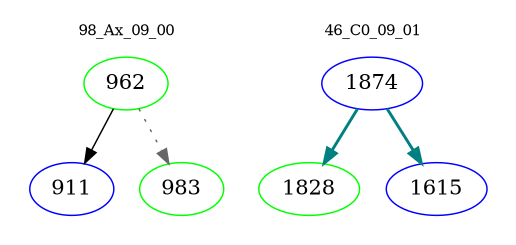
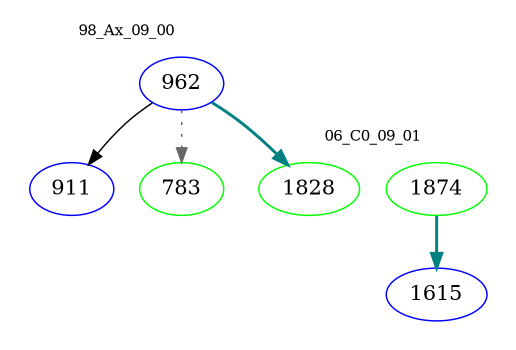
cluster "46_C0_09_01": label "46_C0_09_01" -> "06_C0_09_01"
node "962": color green -> blue
node "1874": color blue -> green
edge "1874" -> "1828": now "962" -> "1828"
node "983": label "983" -> "783"
